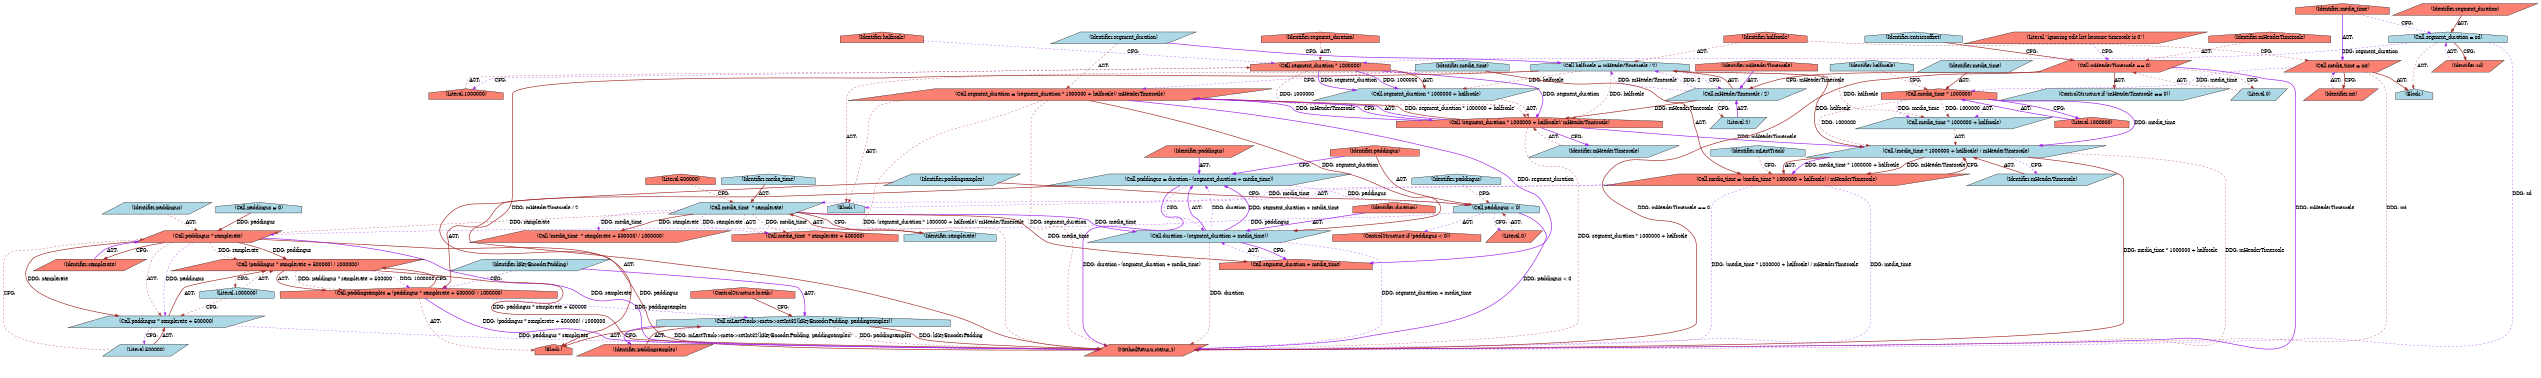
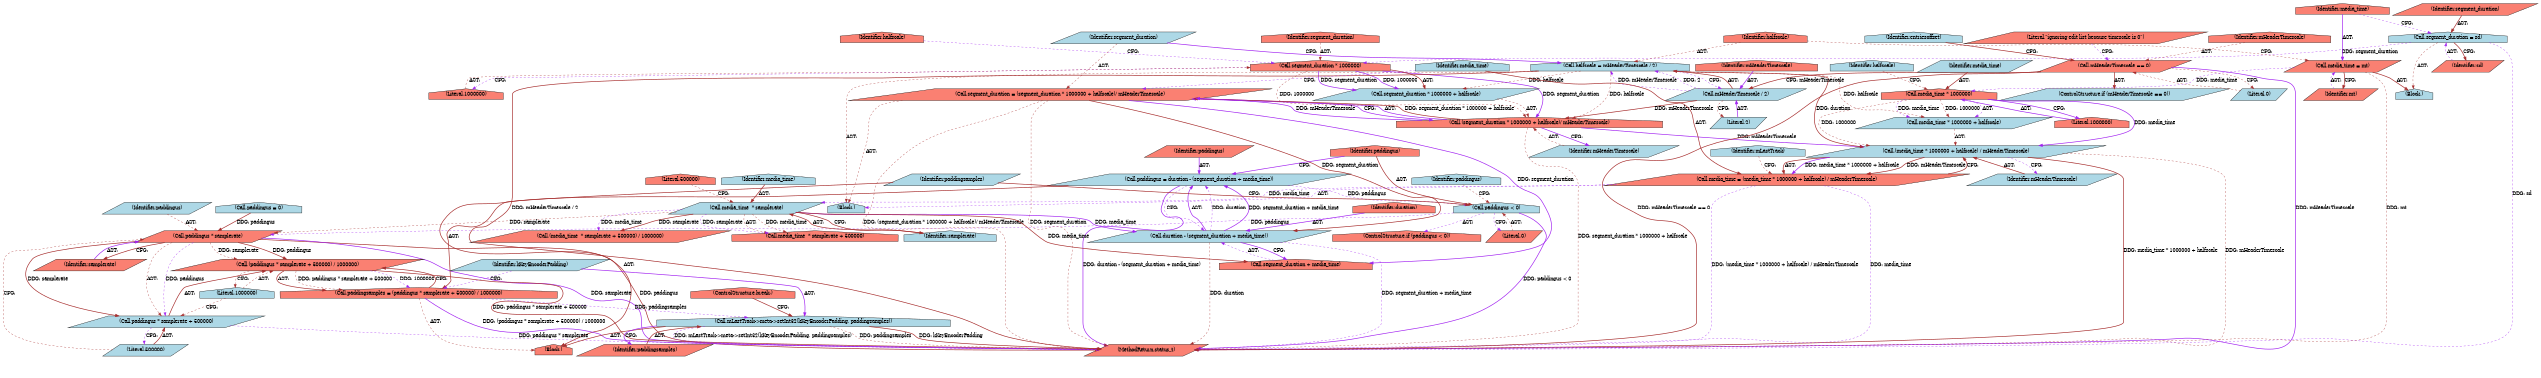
edge "(Call,halfscale = mHeaderTimescale / 2)" -> "(Call,(media_time * 1000000 + halfscale) / mHeaderTimescale)": label "DDG: halfscale" -> "DDG: duration"
